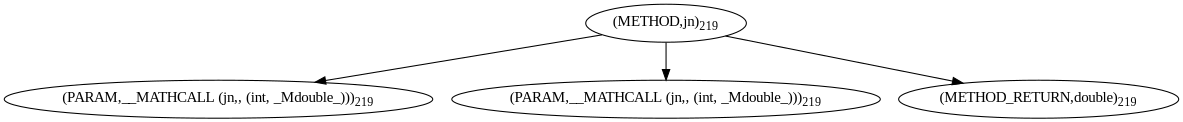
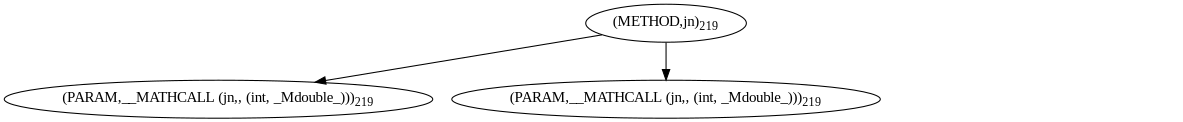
node "(METHOD_RETURN,double)": removed
